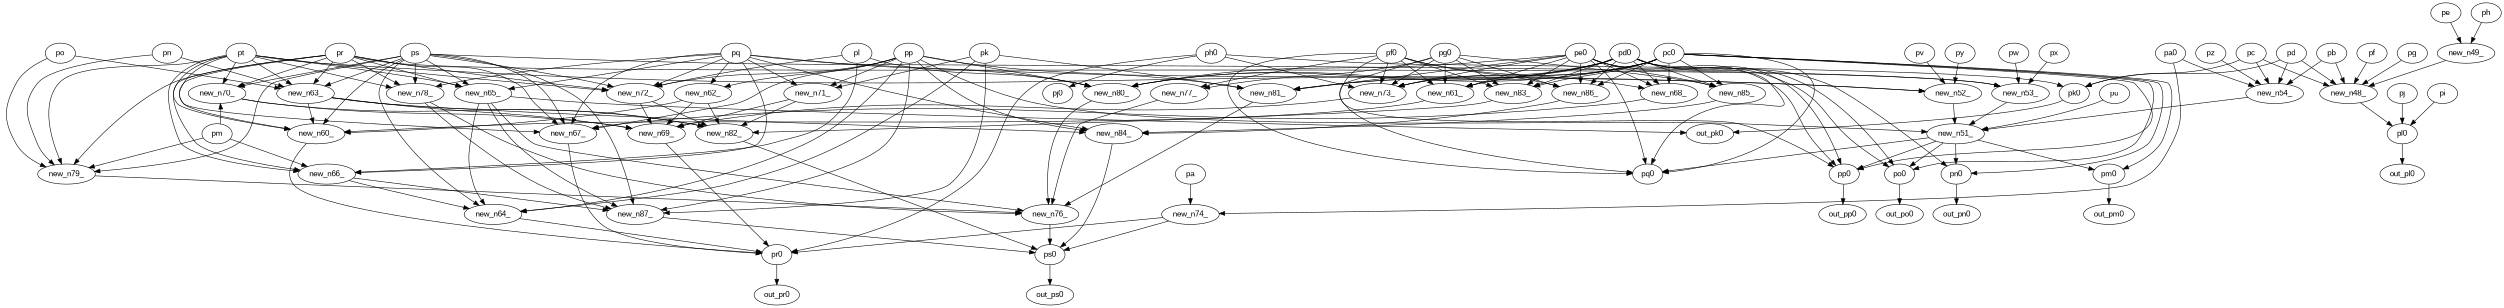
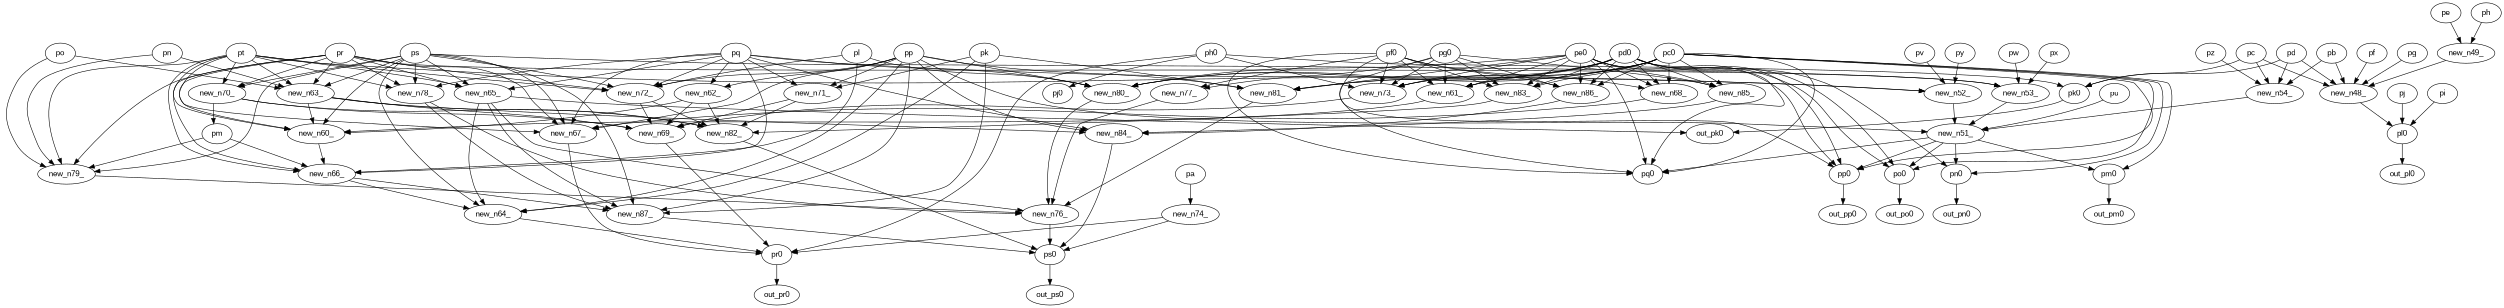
node "pa0": removed
edge "pm" -> "new_n70_": reversed
edge "new_n60_" -> "pr0": now "new_n60_" -> "new_n66_"
